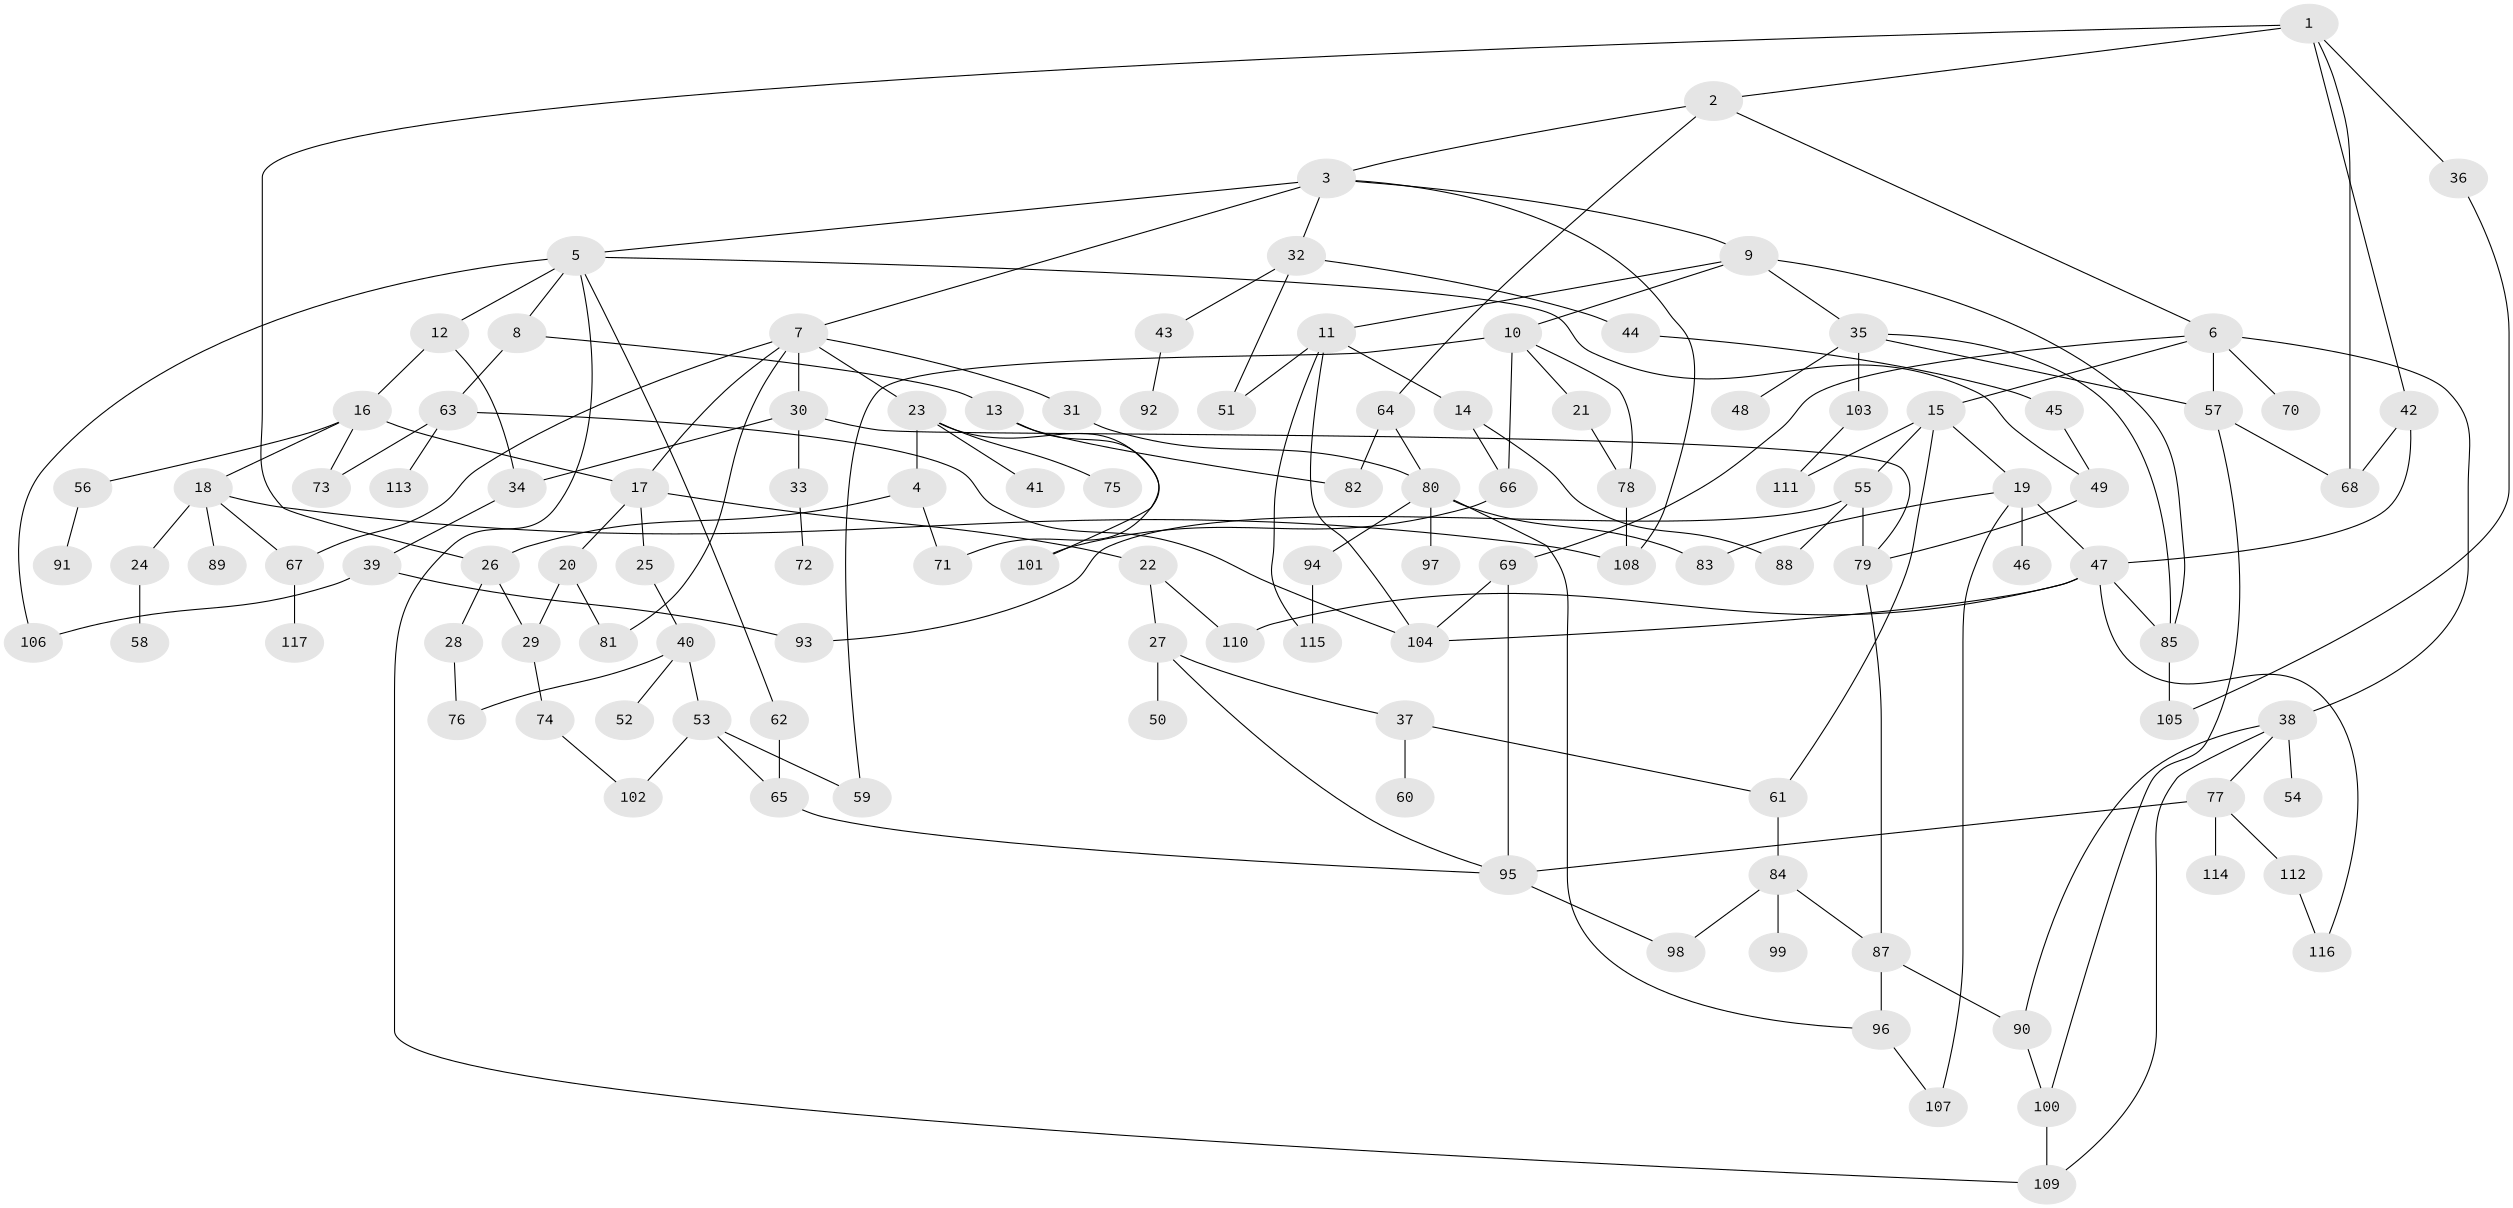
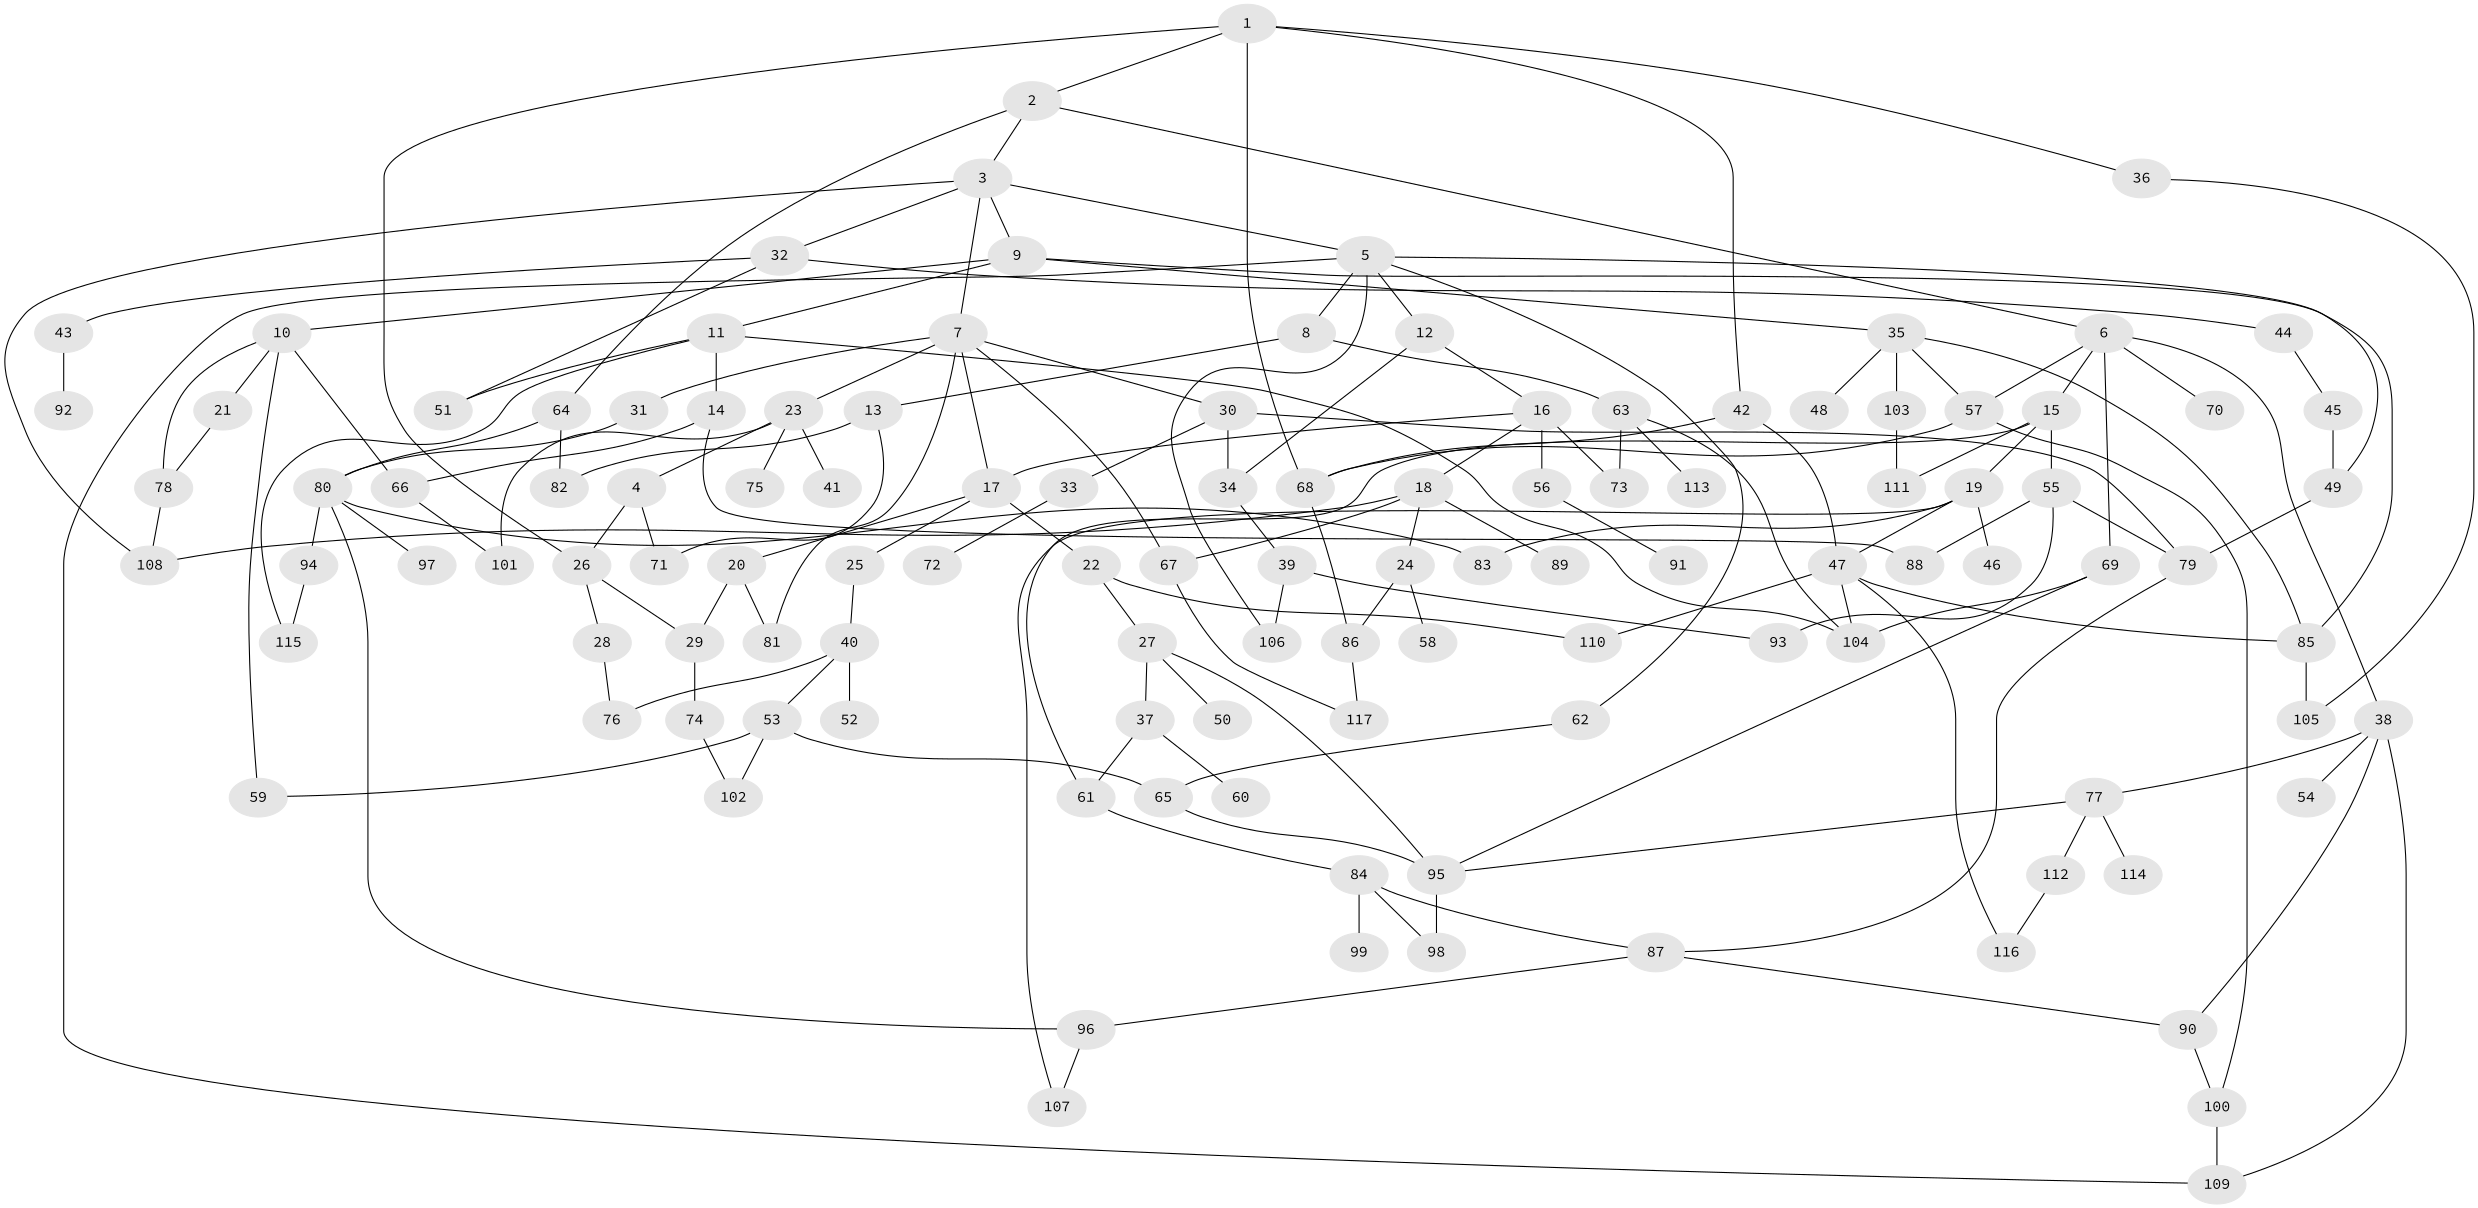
node "86": added
